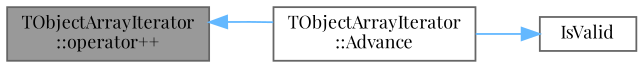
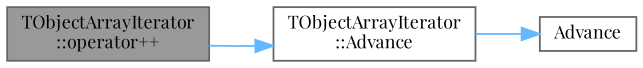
edge "TObjectArrayIterator ::Advance" -> "TObjectArrayIterator ::operator++": reversed
node "IsValid": label "IsValid" -> "Advance"
